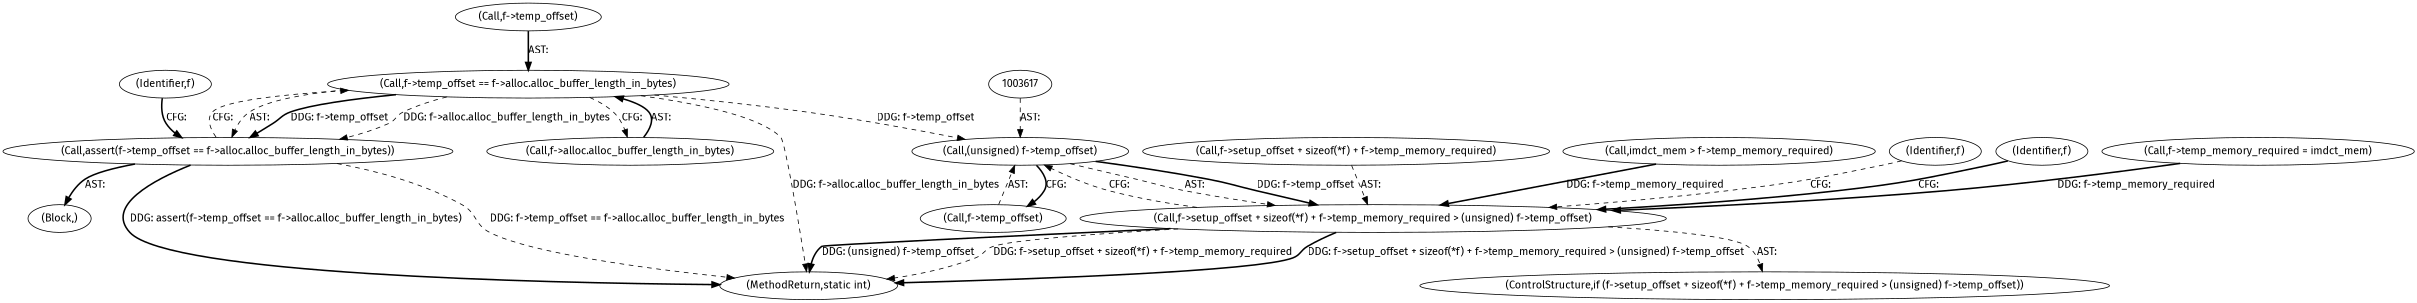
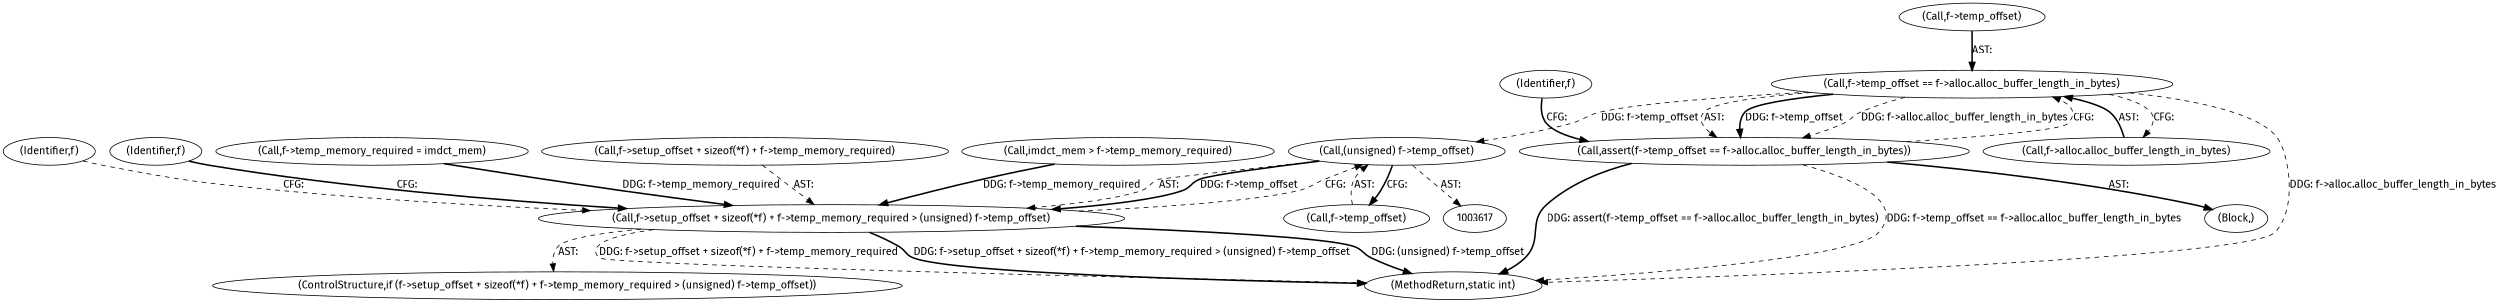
edge "1003617" -> "(Call,(unsigned) f->temp_offset)": reversed
